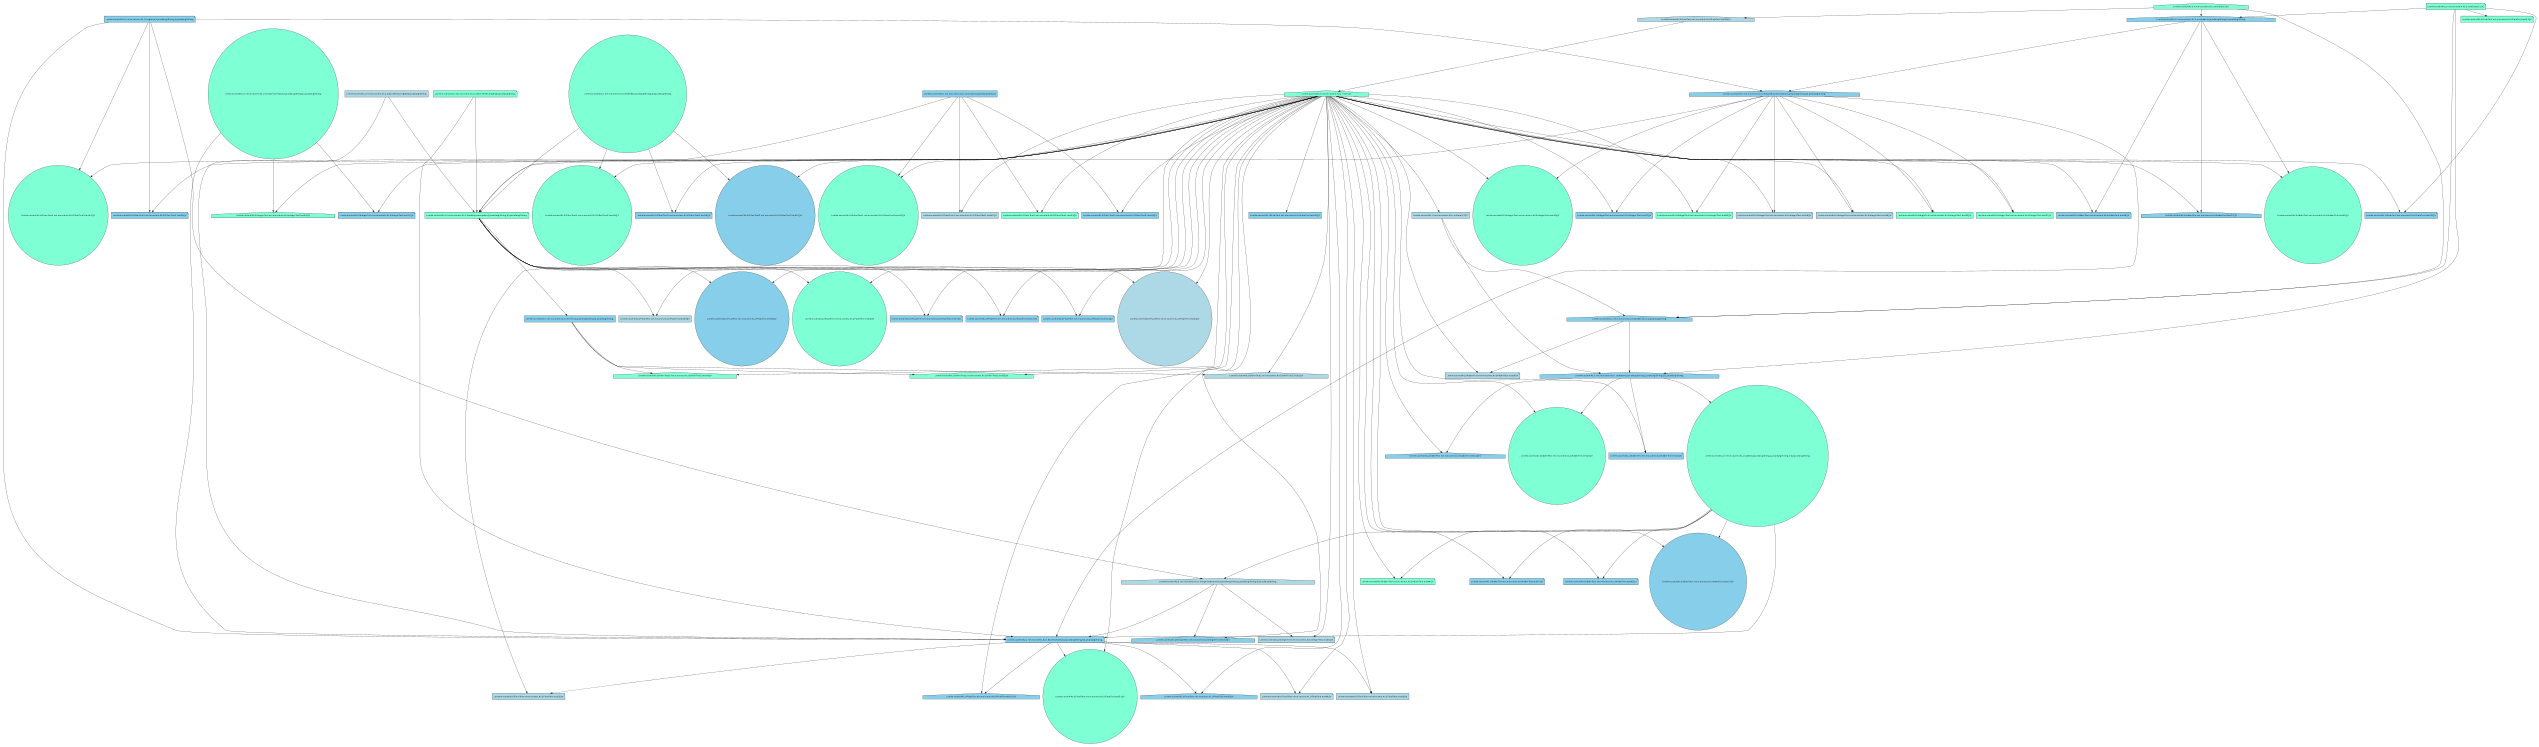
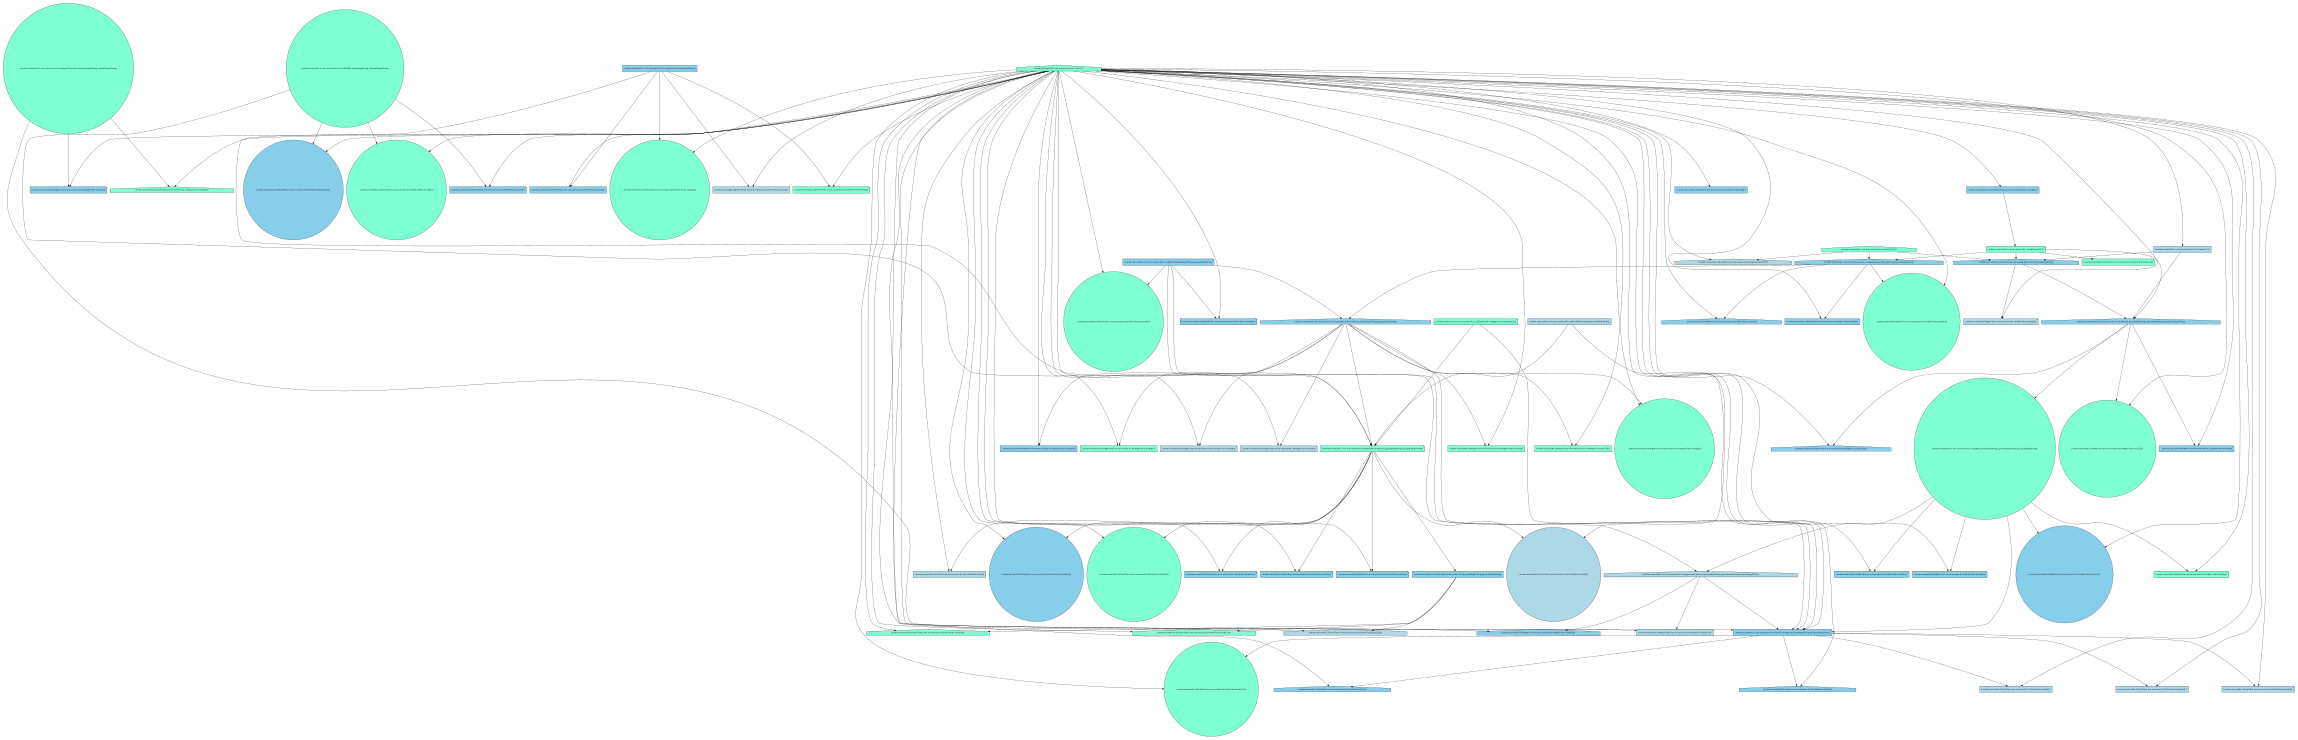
edge "Lnet/mooctest/ALUGateTest net.mooctest.ALUGateTest.test29()V" -> "Lnet/mooctest/ALU net.mooctest.ALU.<init>()V": reversed
edge "Lnet/mooctest/ALU net.mooctest.ALU.andGate(CC)C" -> "Lnet/mooctest/ALUGateTest net.mooctest.ALUGateTest.test32()V": reversed
